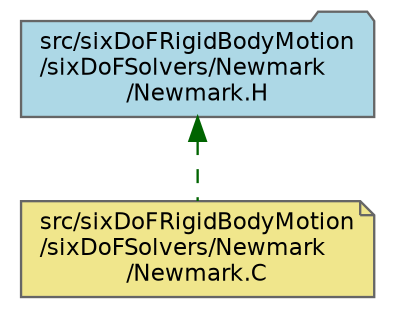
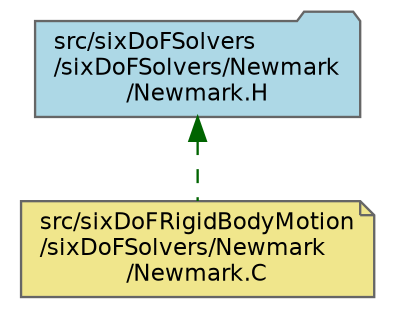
node "src/sixDoFRigidBodyMotion /sixDoFSolvers/Newmark /Newmark.H": label "src/sixDoFRigidBodyMotion /sixDoFSolvers/Newmark /Newmark.H" -> "src/sixDoFSolvers /sixDoFSolvers/Newmark /Newmark.H"
